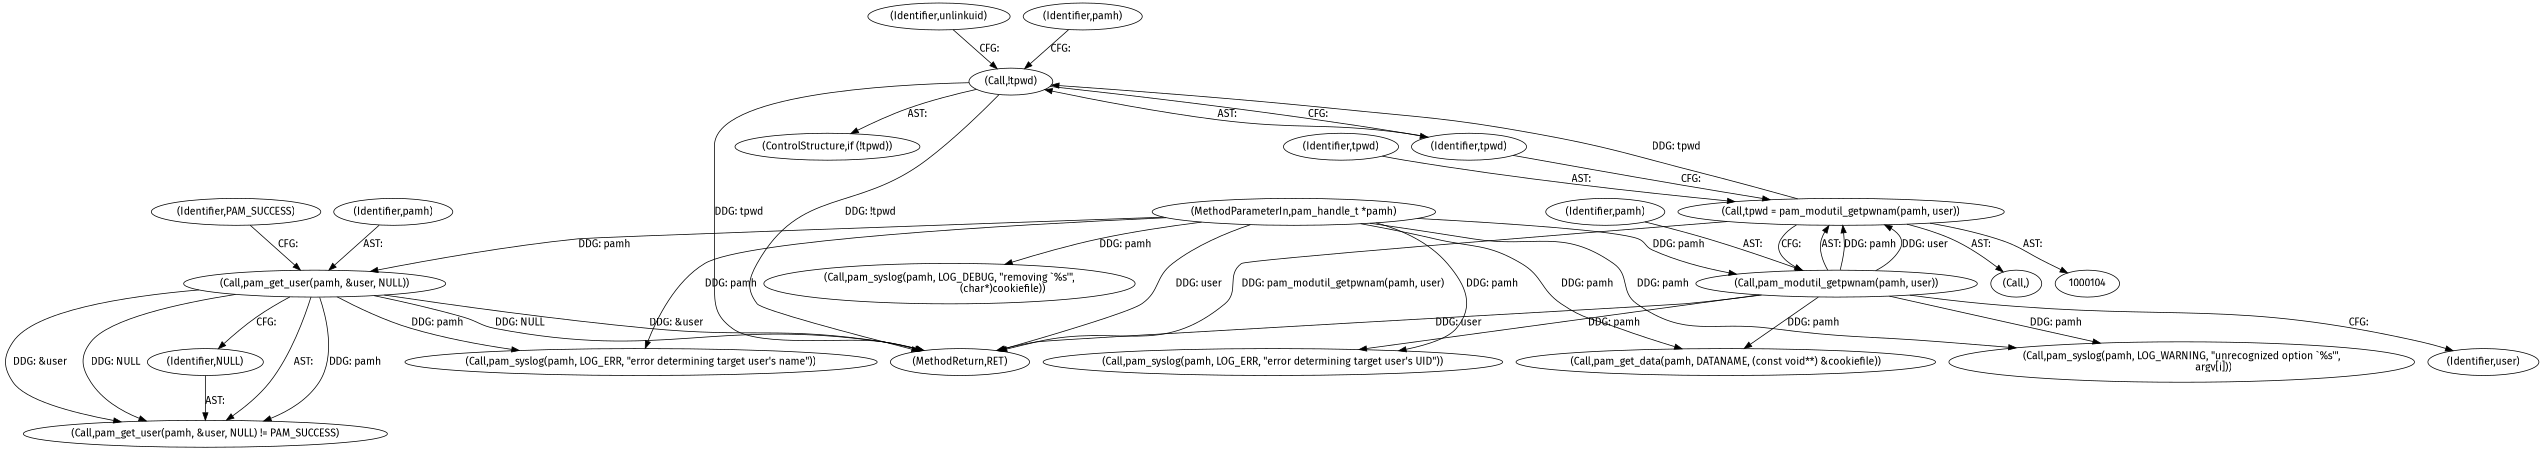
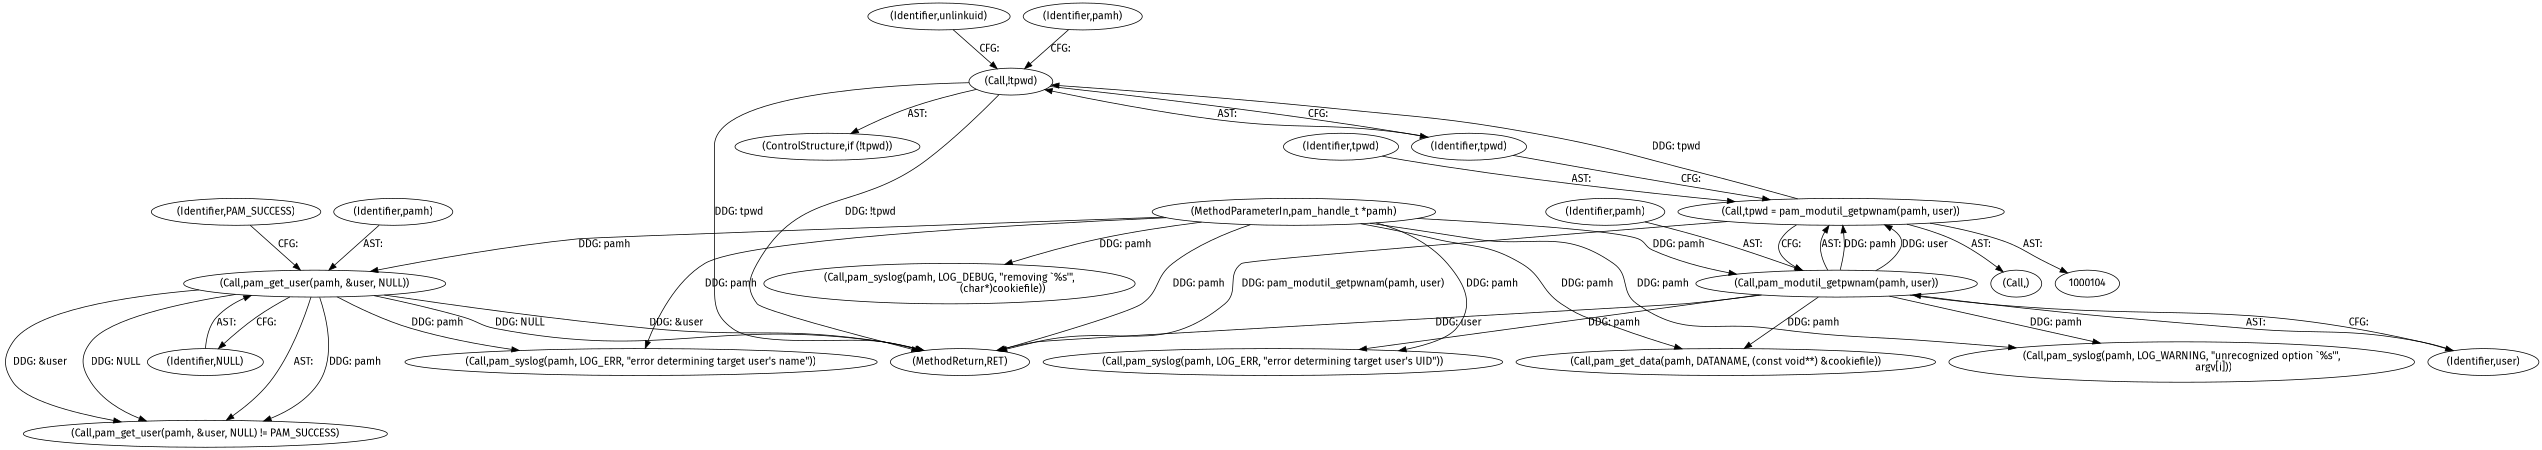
edge "(MethodParameterIn,pam_handle_t *pamh)" -> "(MethodReturn,RET)": label "DDG: user" -> "DDG: pamh"
edge "(Identifier,user)" -> "(Call,pam_modutil_getpwnam(pamh, user))": added, label "AST:"
edge "(Identifier,NULL)" -> "(Call,pam_get_user(pamh, &user, NULL) != PAM_SUCCESS)": now "(Identifier,NULL)" -> "(Call,pam_get_user(pamh, &user, NULL))"
